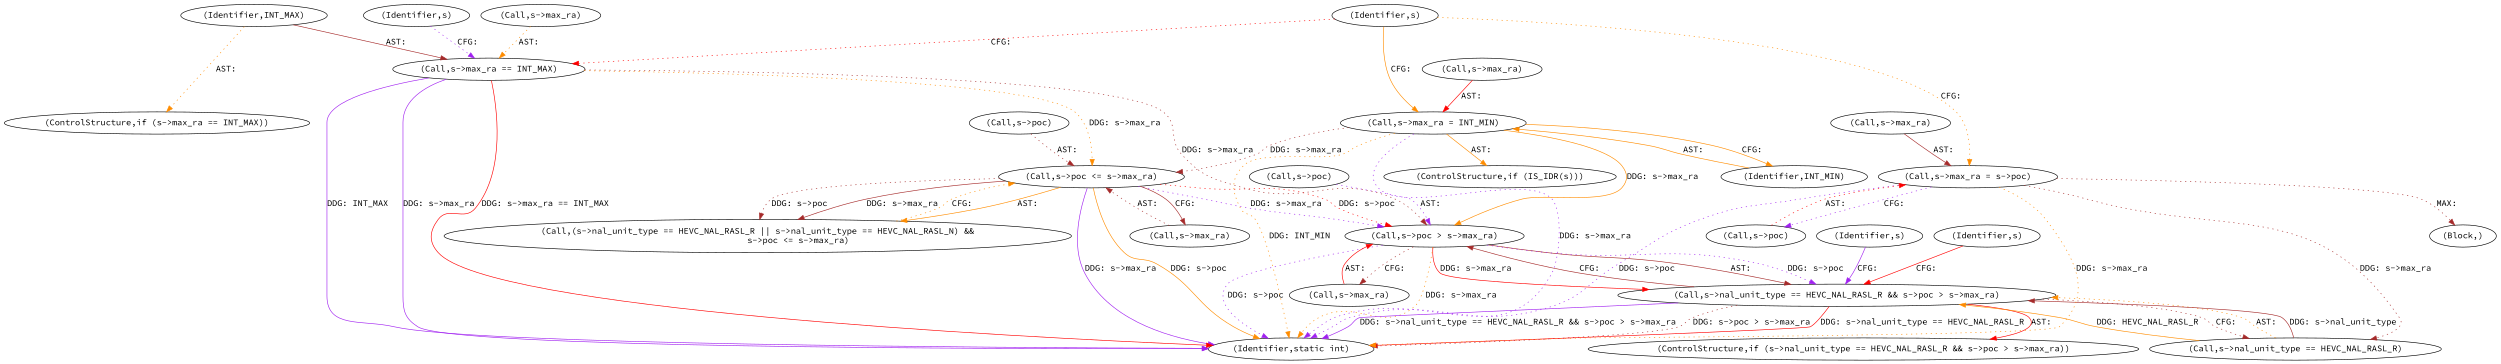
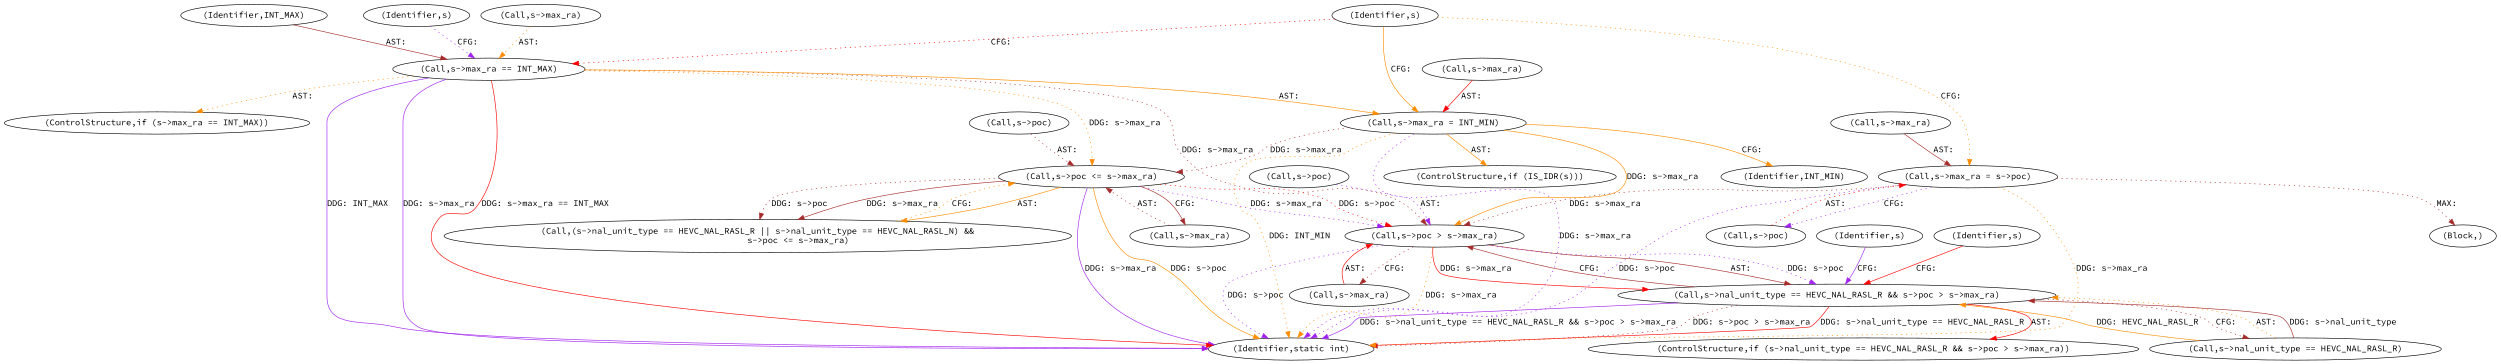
edge "(Identifier,INT_MAX)" -> "(ControlStructure,if (s->max_ra == INT_MAX))": now "(Call,s->max_ra == INT_MAX)" -> "(ControlStructure,if (s->max_ra == INT_MAX))"
edge "(Identifier,INT_MIN)" -> "(Call,s->max_ra = INT_MIN)": now "(Call,s->max_ra == INT_MAX)" -> "(Call,s->max_ra = INT_MIN)"
edge "(Call,s->max_ra = s->poc)" -> "(Call,s->nal_unit_type == HEVC_NAL_RASL_R)": now "(Call,s->max_ra = s->poc)" -> "(Call,s->poc > s->max_ra)"
